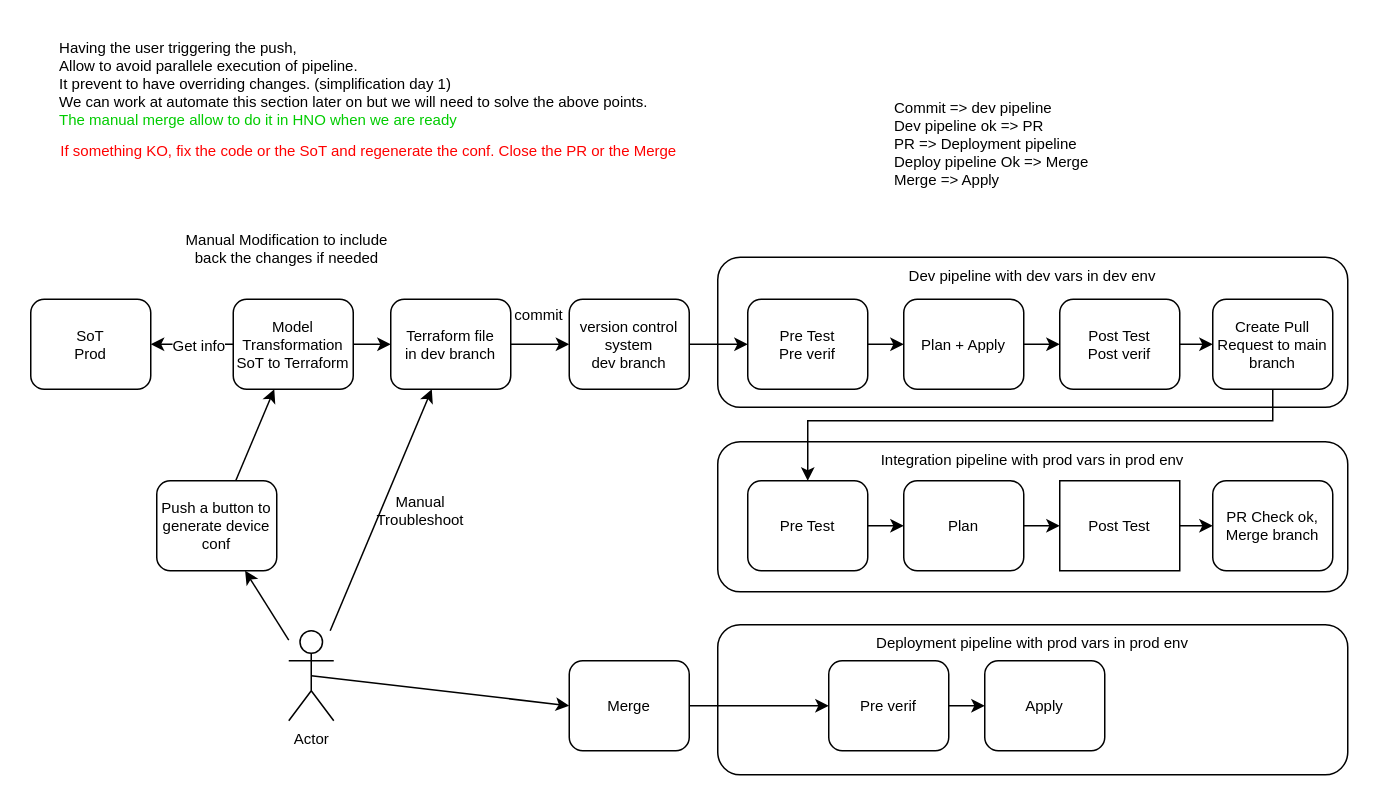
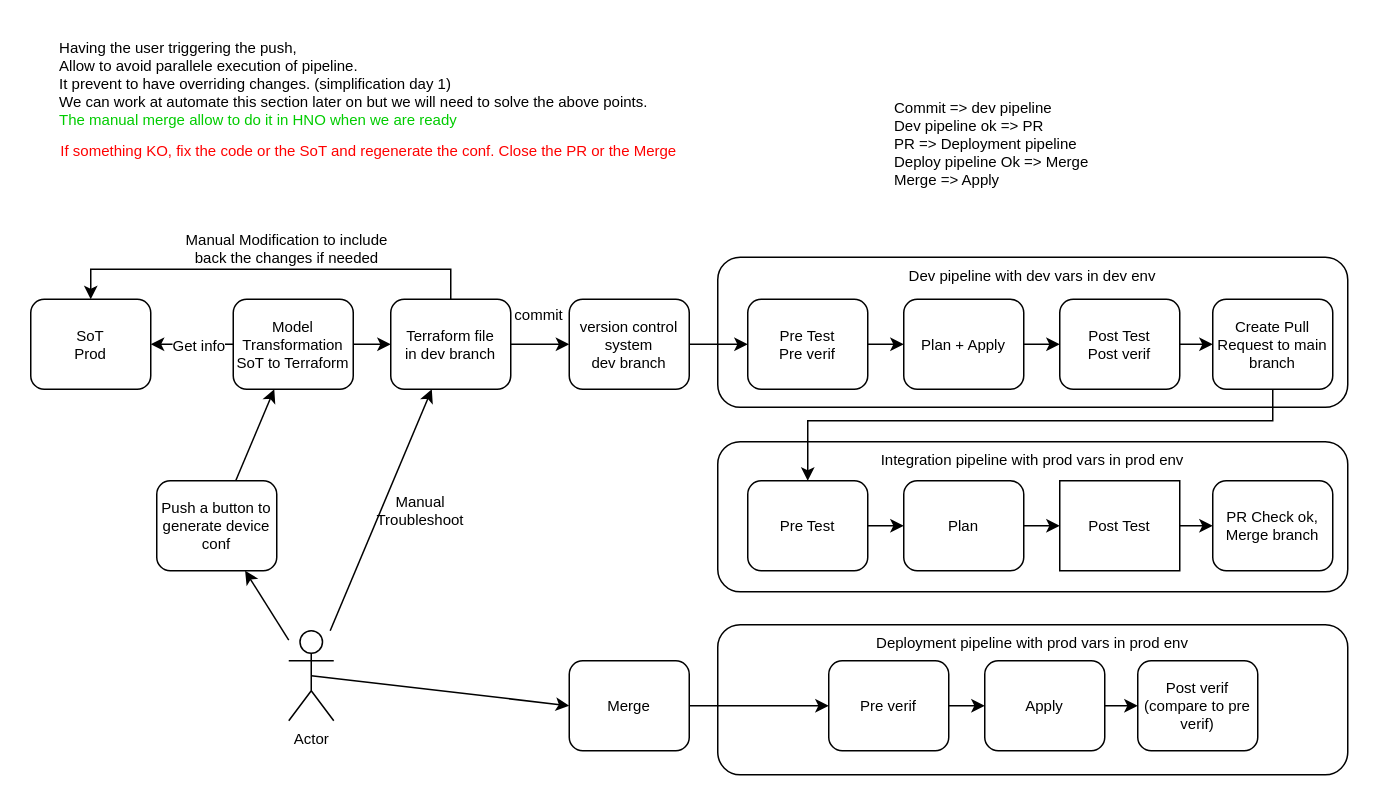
edge "Terraform file in dev branch" -> "SoT Prod": added
edge "Apply" -> "Post verif (compare to pre verif)": added
node "Post verif (compare to pre verif)": added
